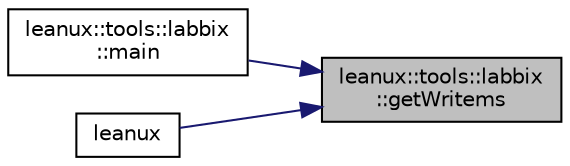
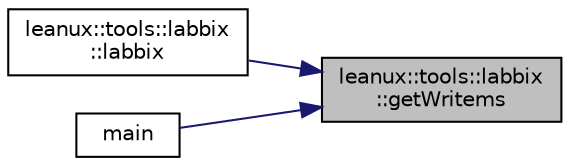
node "leanux::tools::labbix ::main": label "leanux::tools::labbix ::main" -> "leanux::tools::labbix ::labbix"
node "leanux": label "leanux" -> "main"
